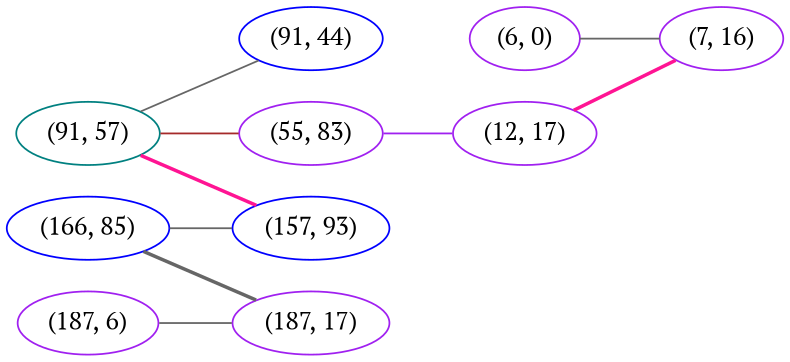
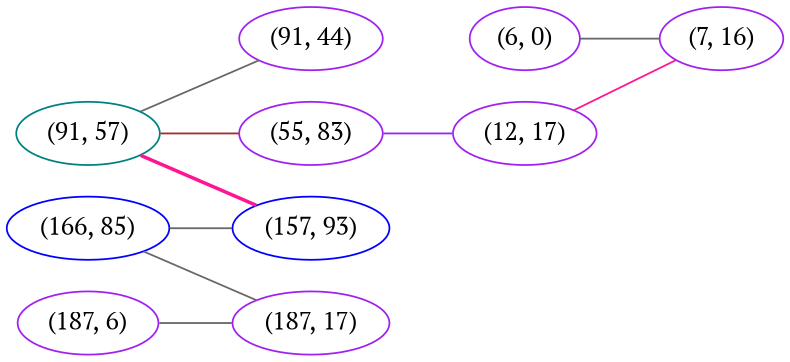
node "(91, 44)": color blue -> purple
edge "(7, 16)" -- "(12, 17)": style bold -> solid
edge "(166, 85)" -- "(187, 17)": style bold -> solid
